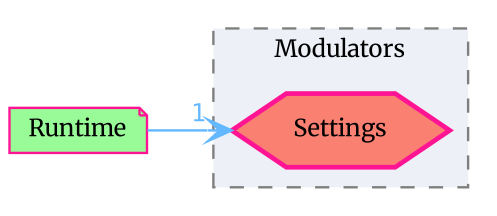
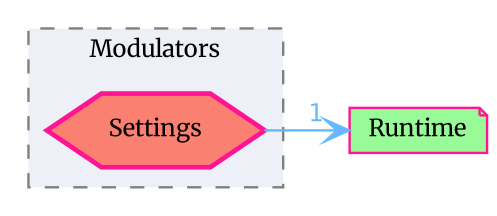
edge "Runtime" -> "Settings": reversed
